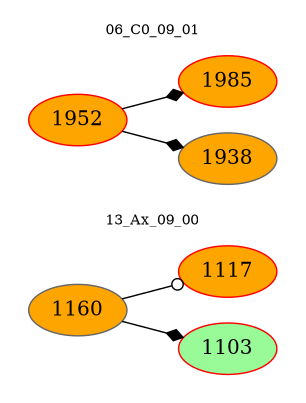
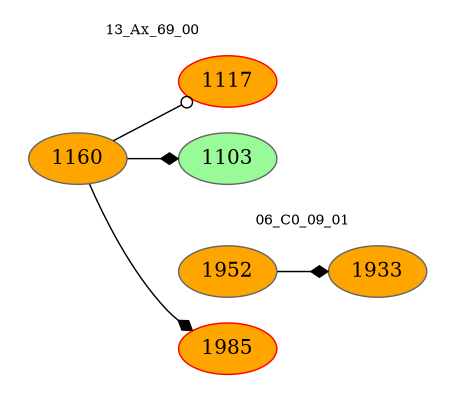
edge "1952" -> "1985": now "1160" -> "1985"
node "1952": color red -> gray40
node "1938": label "1938" -> "1933"
cluster "13_Ax_09_00": label "13_Ax_09_00" -> "13_Ax_69_00"
node "1103": color red -> gray40
